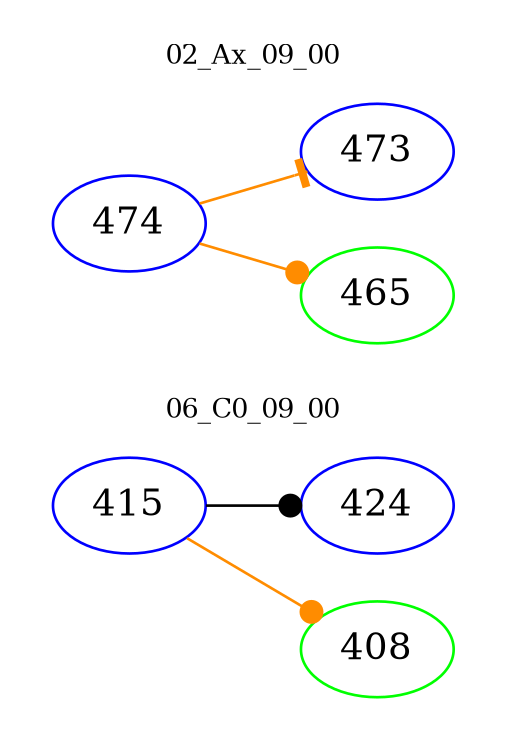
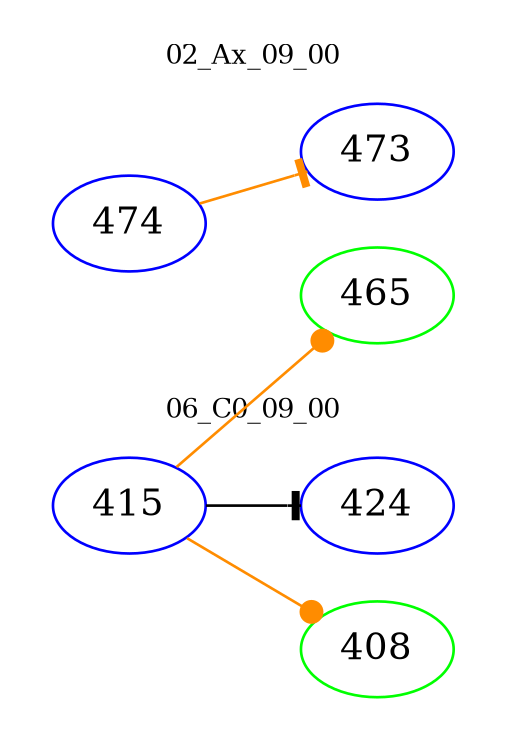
edge "474" -> "465": now "415" -> "465"
edge "415" -> "424": arrowhead dot -> tee
